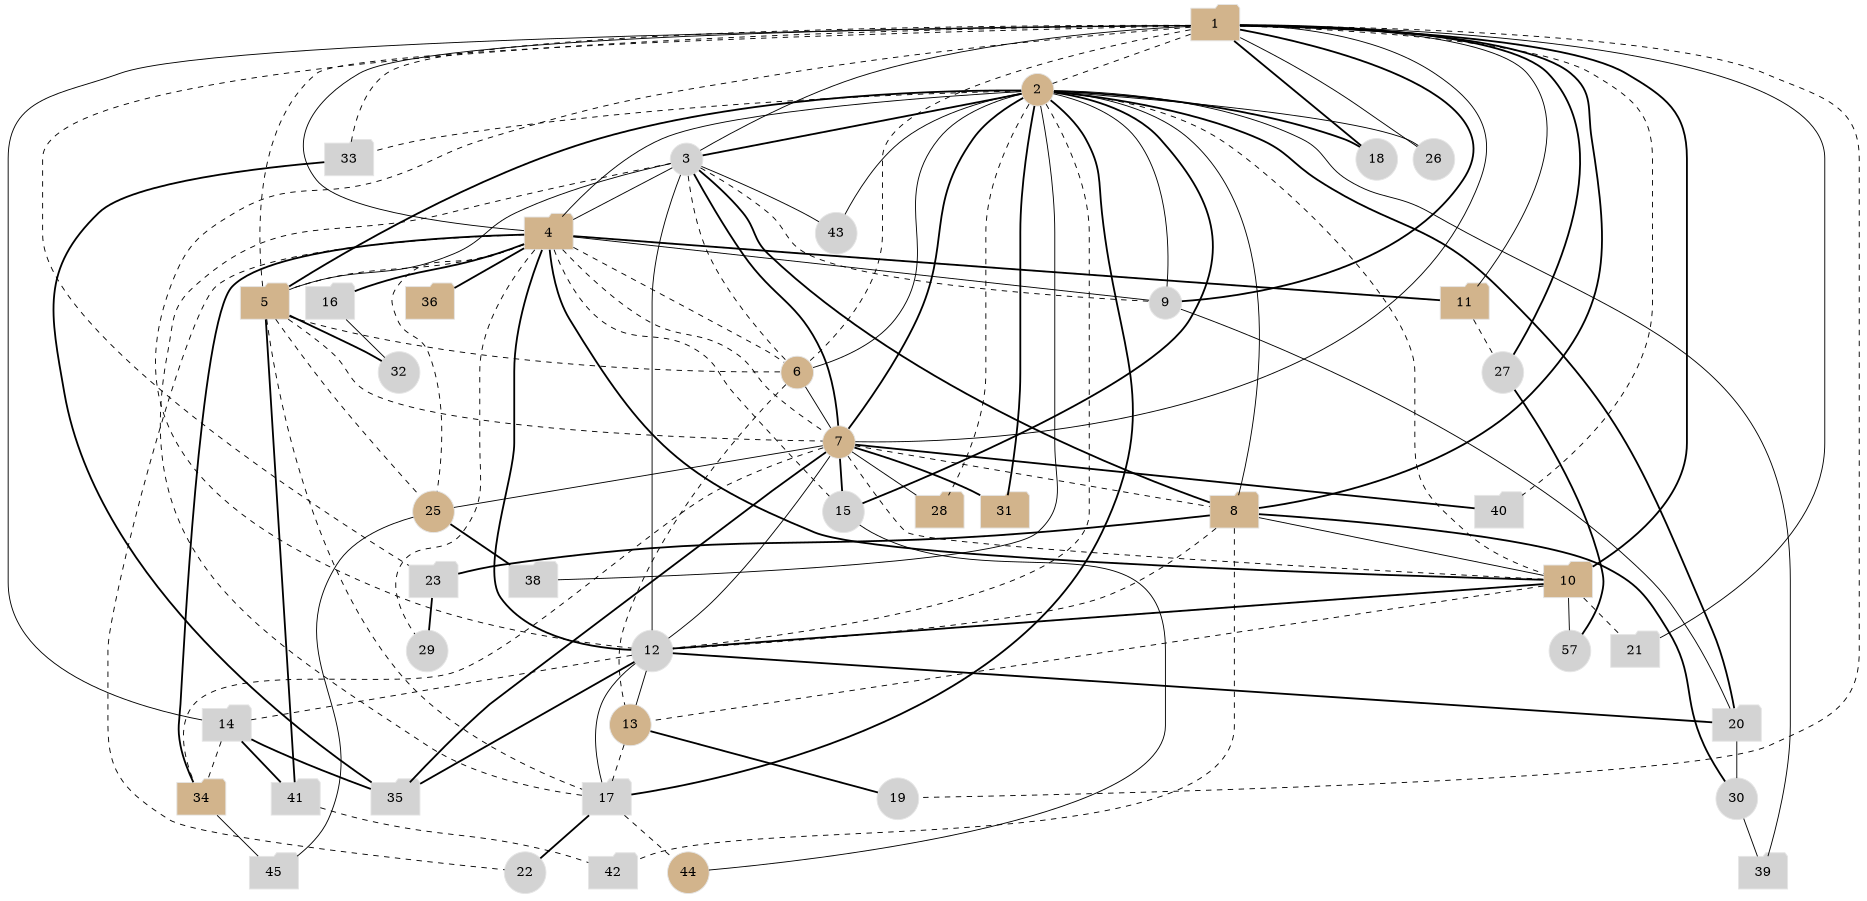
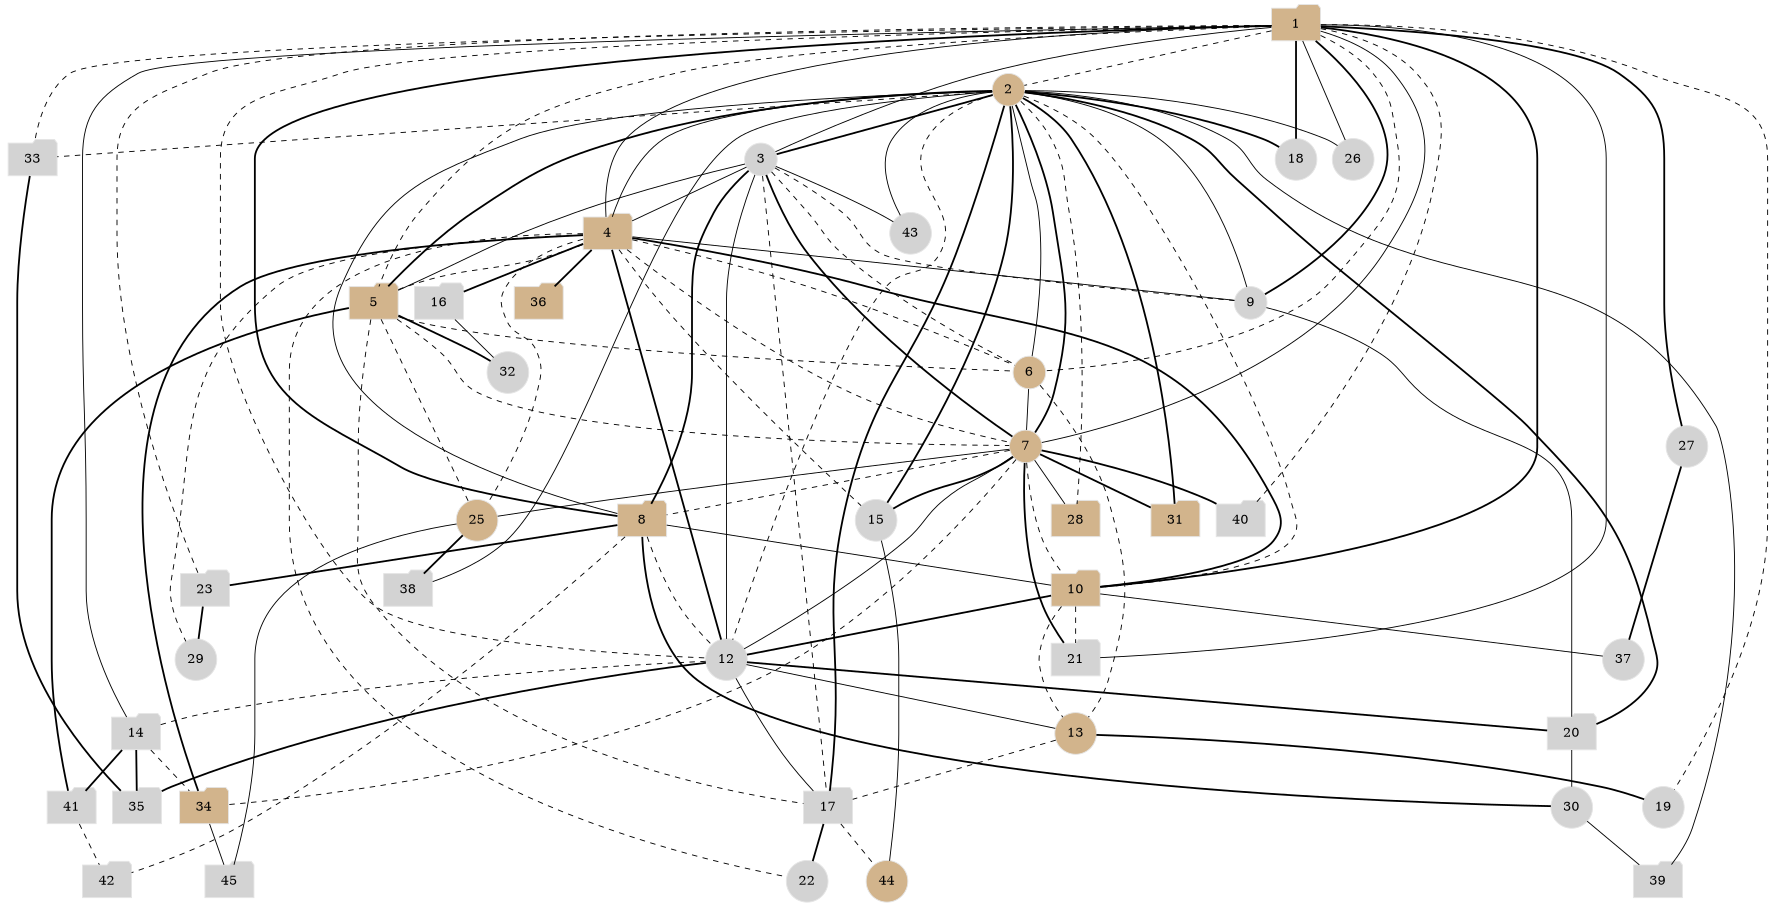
node "11": removed
edge "7" -- "35": now "7" -- "21"
node "57": label "57" -> "37"
